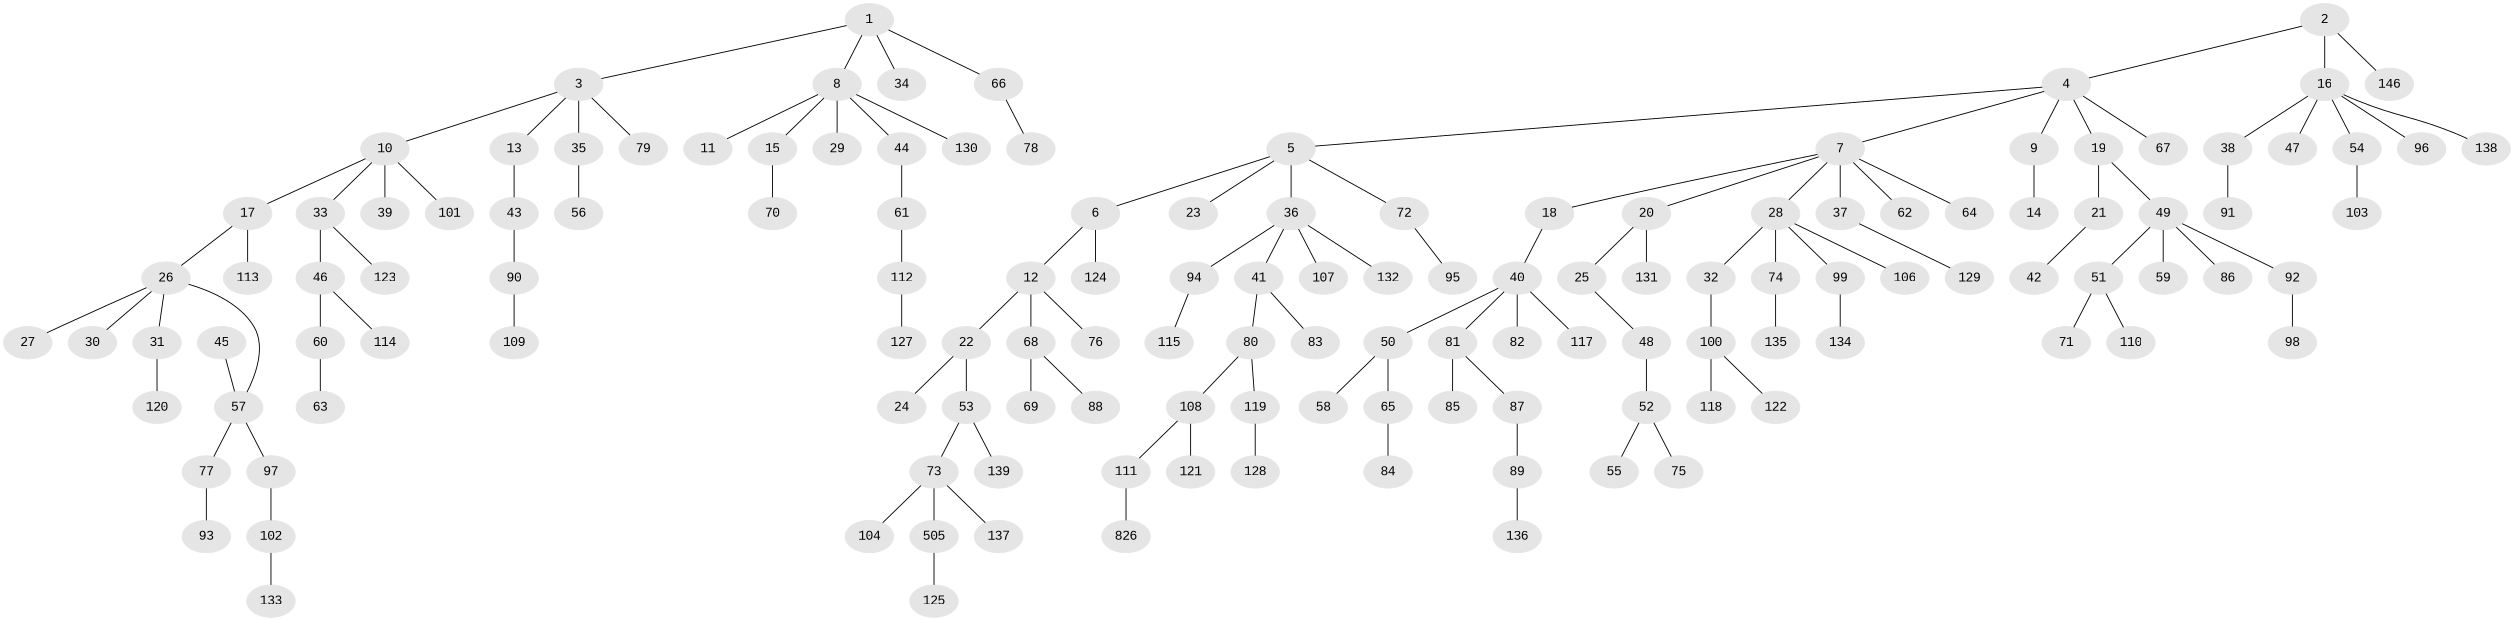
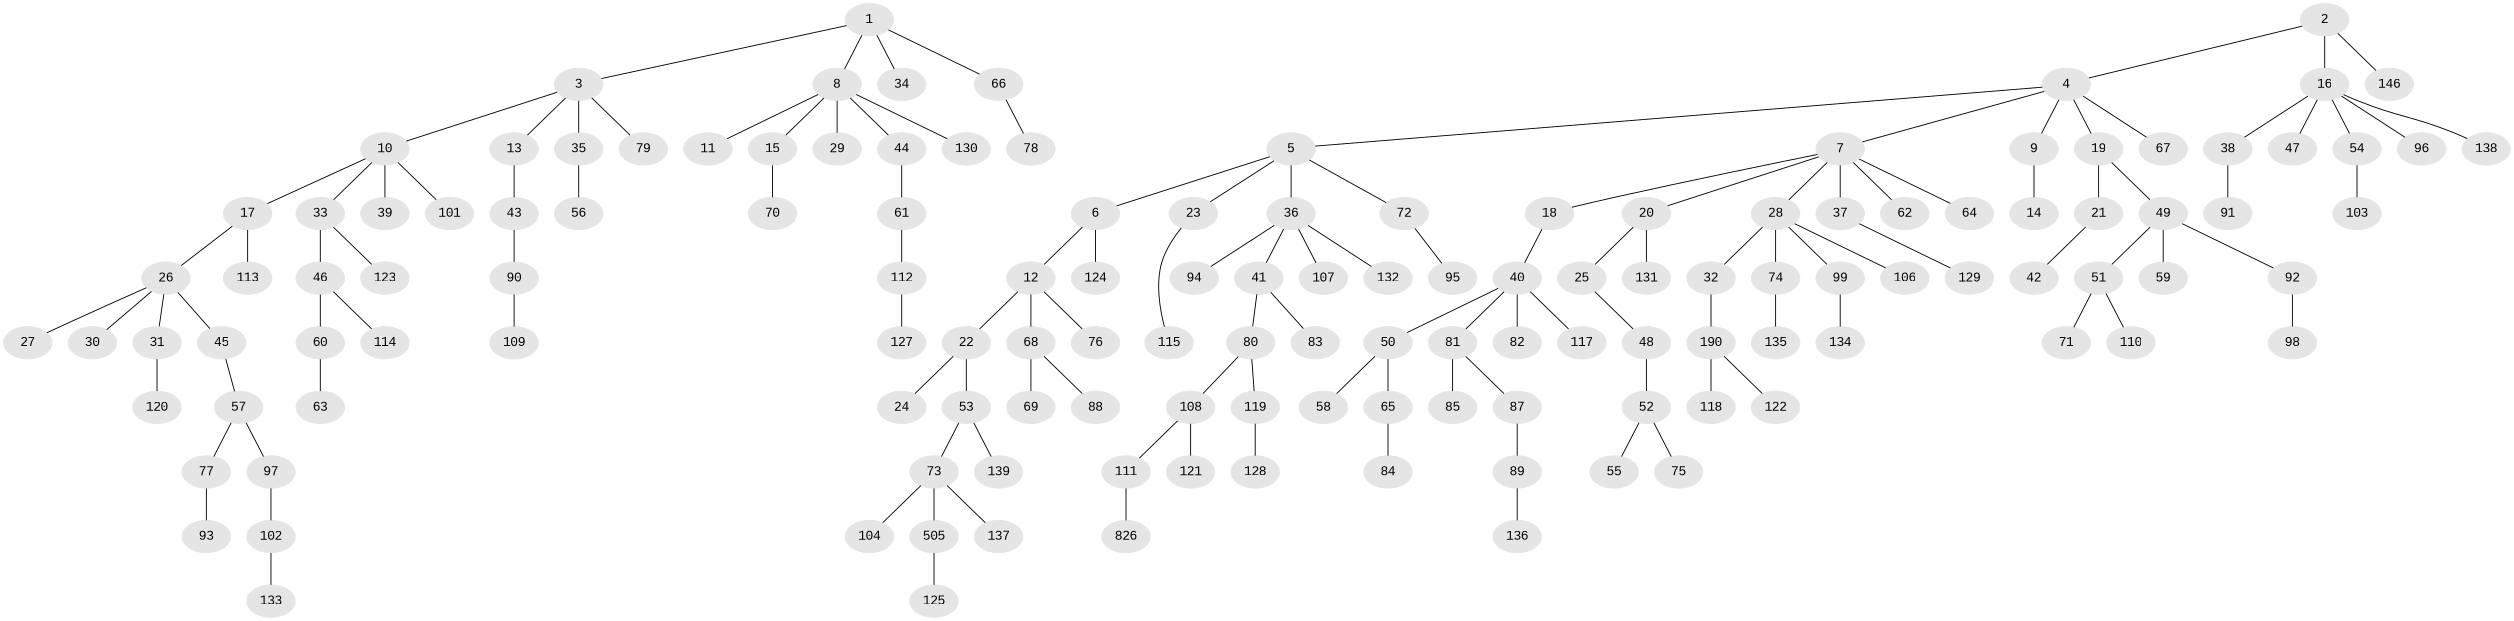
node "86": removed
edge "94" -- "115": now "23" -- "115"
edge "26" -- "57": now "26" -- "45"
node "100": label "100" -> "190"
